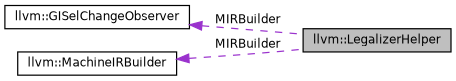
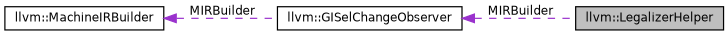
edge "llvm::LegalizerHelper" -> "llvm::MachineIRBuilder": now "llvm::GISelChangeObserver" -> "llvm::MachineIRBuilder"
